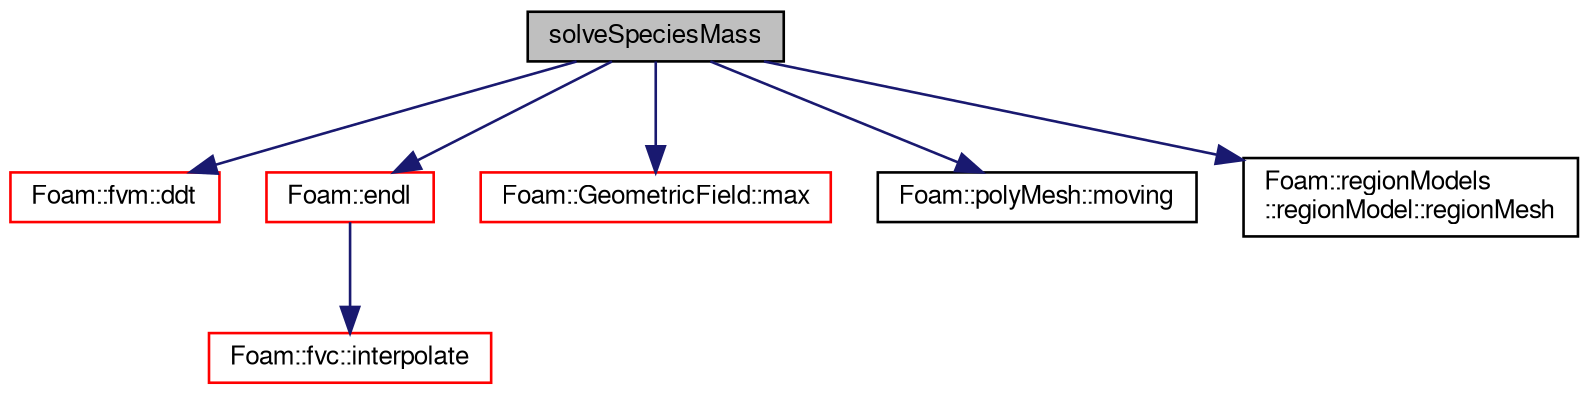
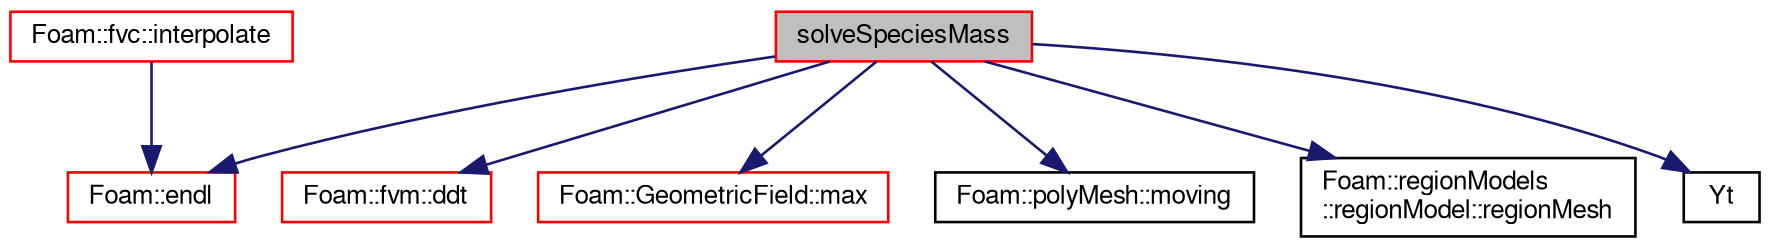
node "solveSpeciesMass": color black -> red
node "Yt": added
edge "Foam::endl" -> "Foam::fvc::interpolate": reversed
